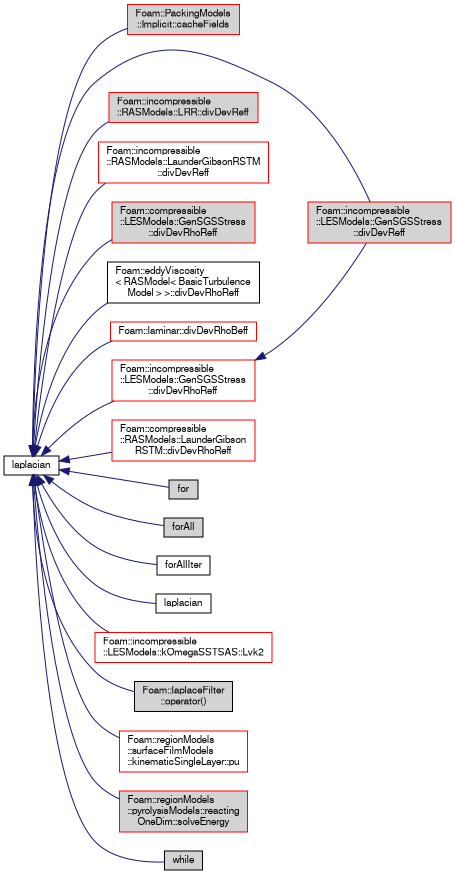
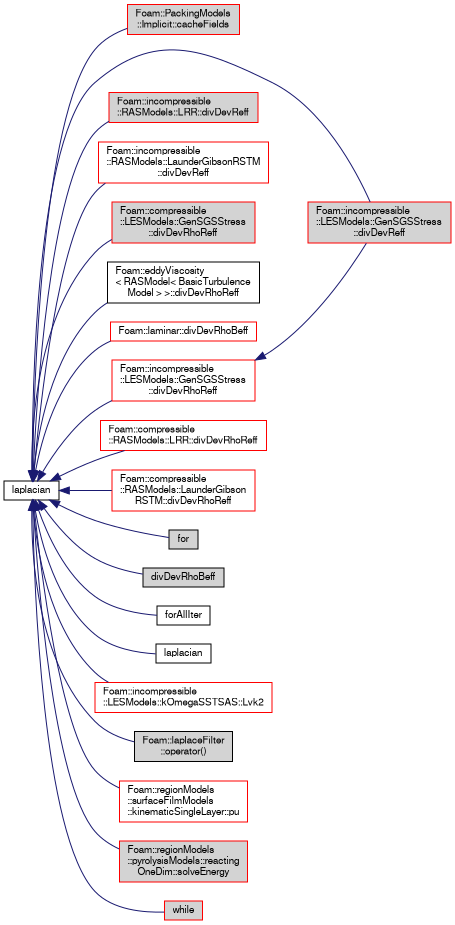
node "Foam::compressible ::RASModels::LRR::divDevRhoReff": added
node "forAll": label "forAll" -> "divDevRhoBeff"
node "while": color black -> red
